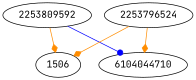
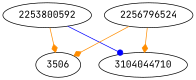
node "2253809592": label "2253809592" -> "2253800592"
node "2253796524": label "2253796524" -> "2256796524"
node "1506": label "1506" -> "3506"
node "6104044710": label "6104044710" -> "3104044710"
